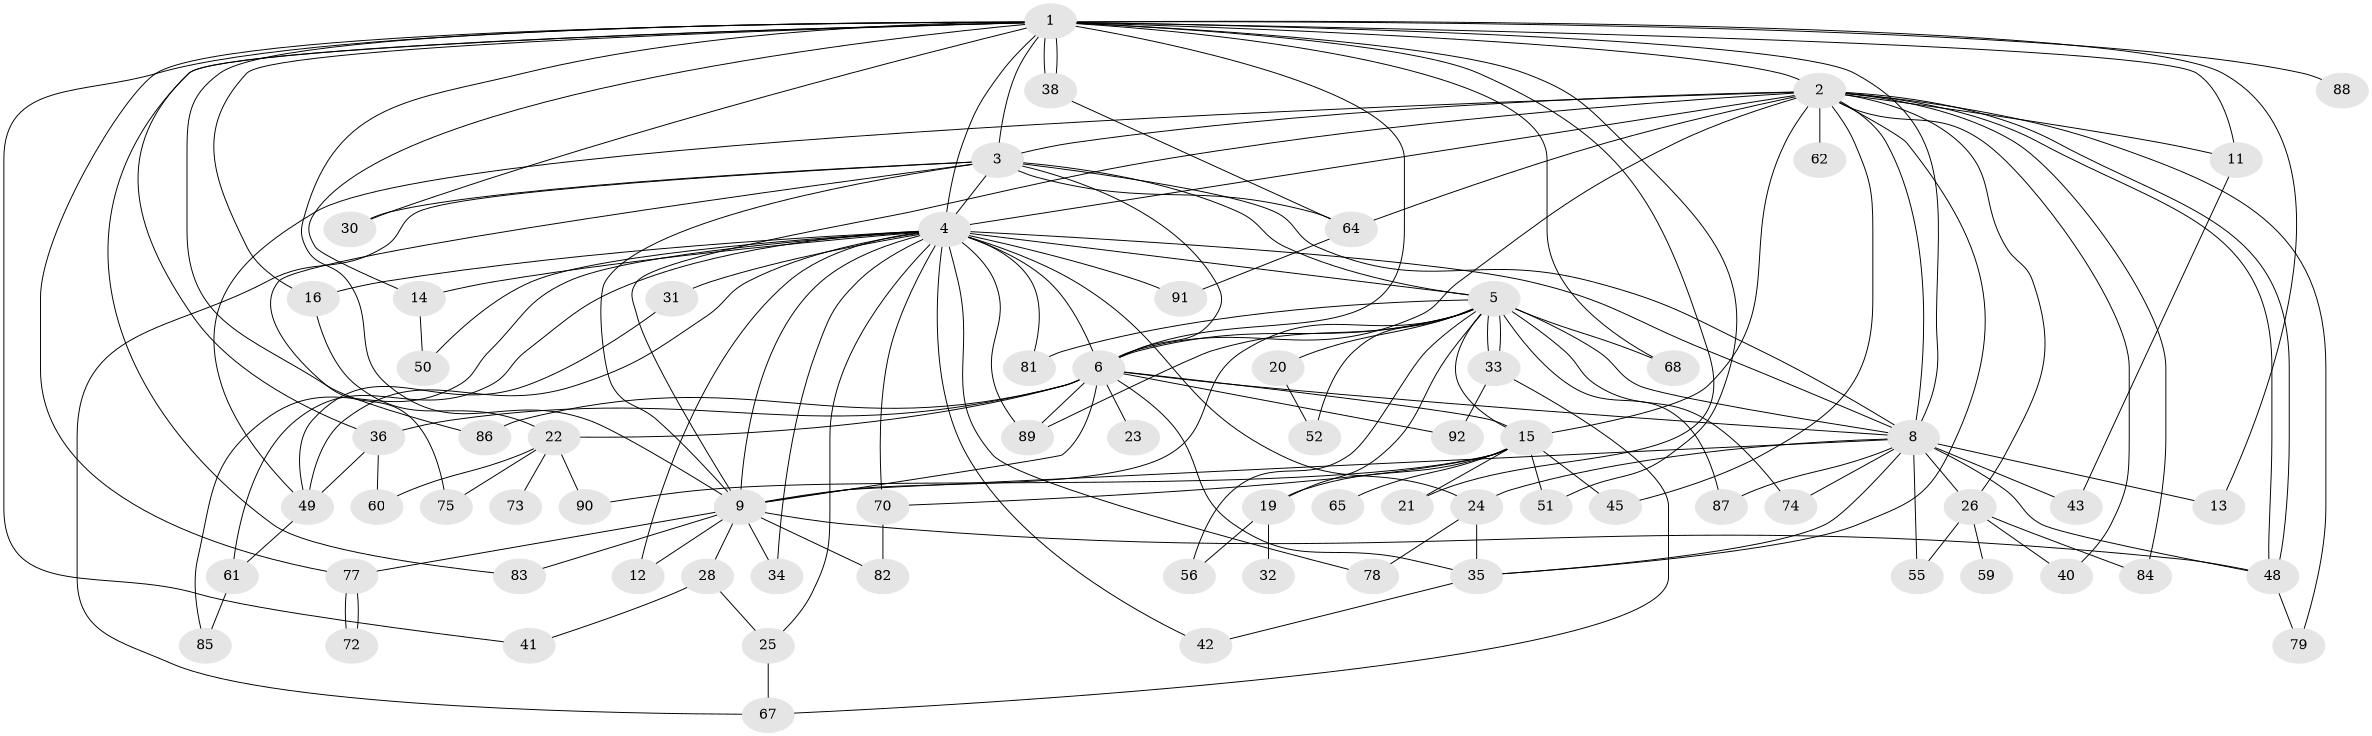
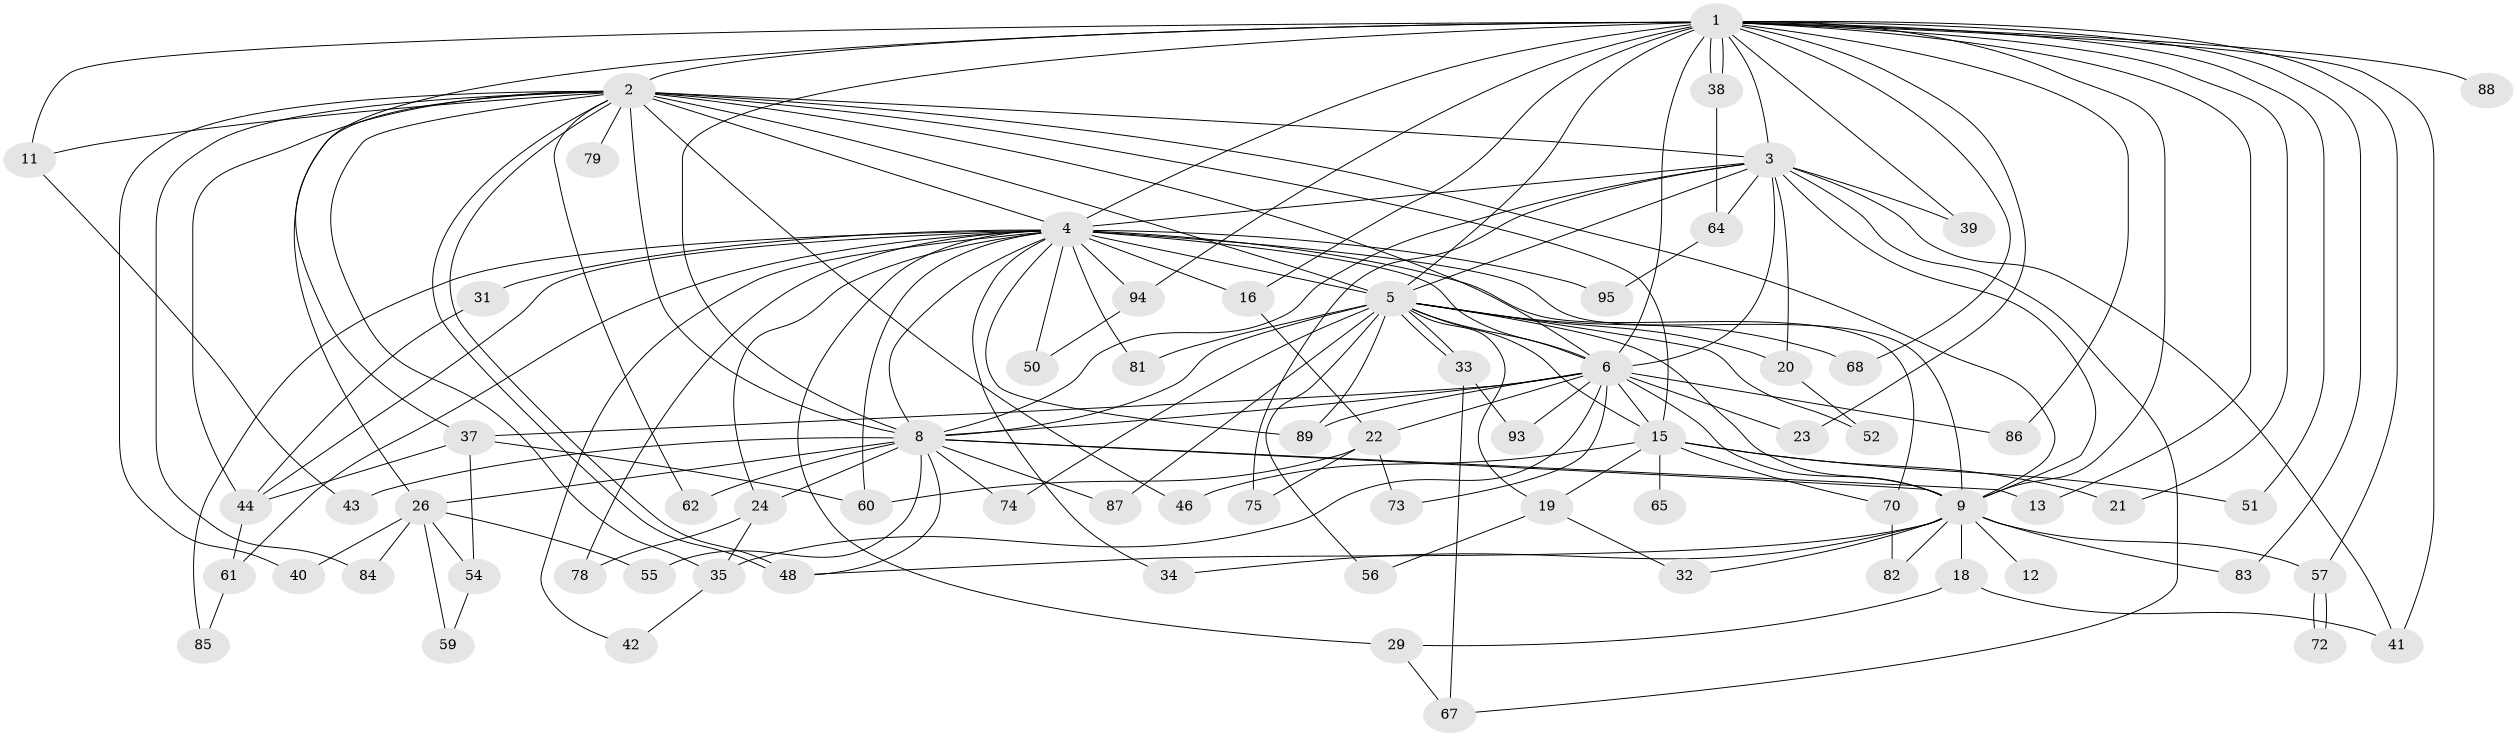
edge "2" -- "64": now "2" -- "5"
edge "1" -- "5": added
edge "1" -- "23": added
node "30": label "30" -> "39"
edge "3" -- "20": added
node "14": label "14" -> "94"
node "91": label "91" -> "95"
edge "3" -- "41": added
edge "4" -- "12": now "4" -- "60"
node "36": label "36" -> "37"
node "92": label "92" -> "93"
edge "6" -- "73": added
node "49": label "49" -> "44"
node "90": removed
node "45": label "45" -> "46"
edge "8" -- "35": now "8" -- "62"
edge "9" -- "32": added
node "77": label "77" -> "57"
node "54": added
node "28": label "28" -> "18"
edge "48" -- "79": removed
node "25": label "25" -> "29"
